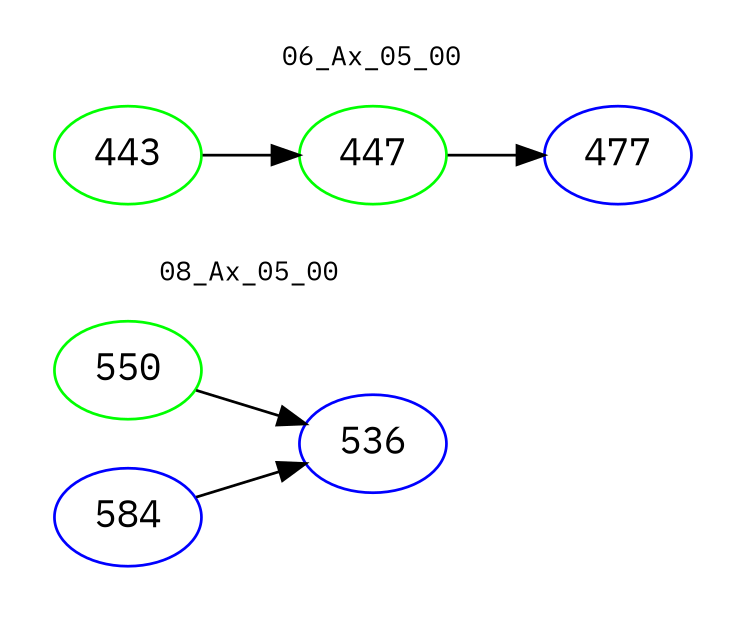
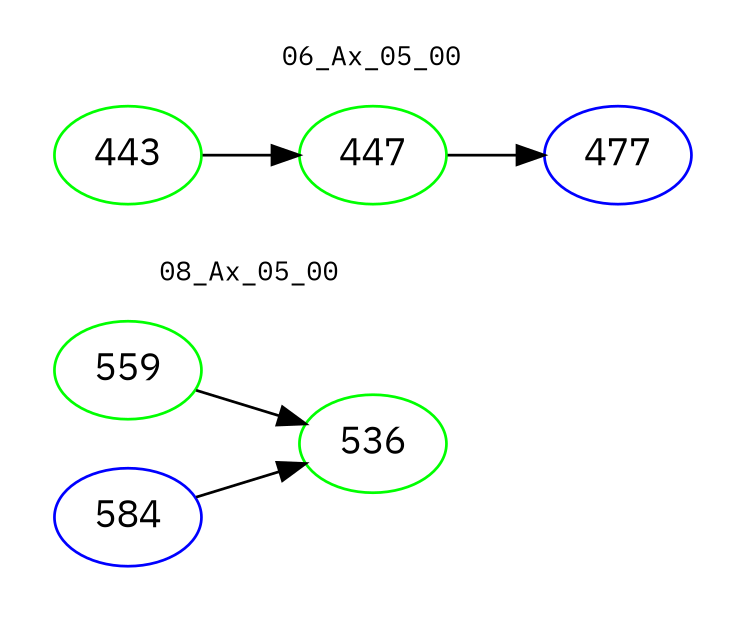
node "550": label "550" -> "559"
node "536": color blue -> green
